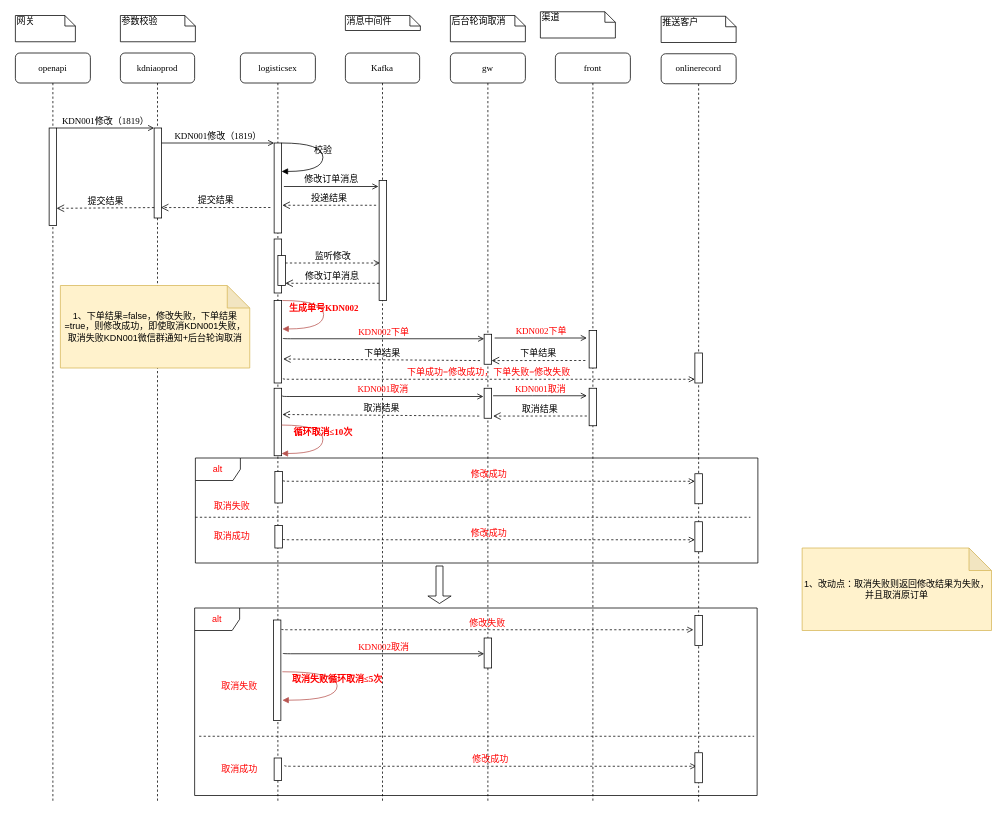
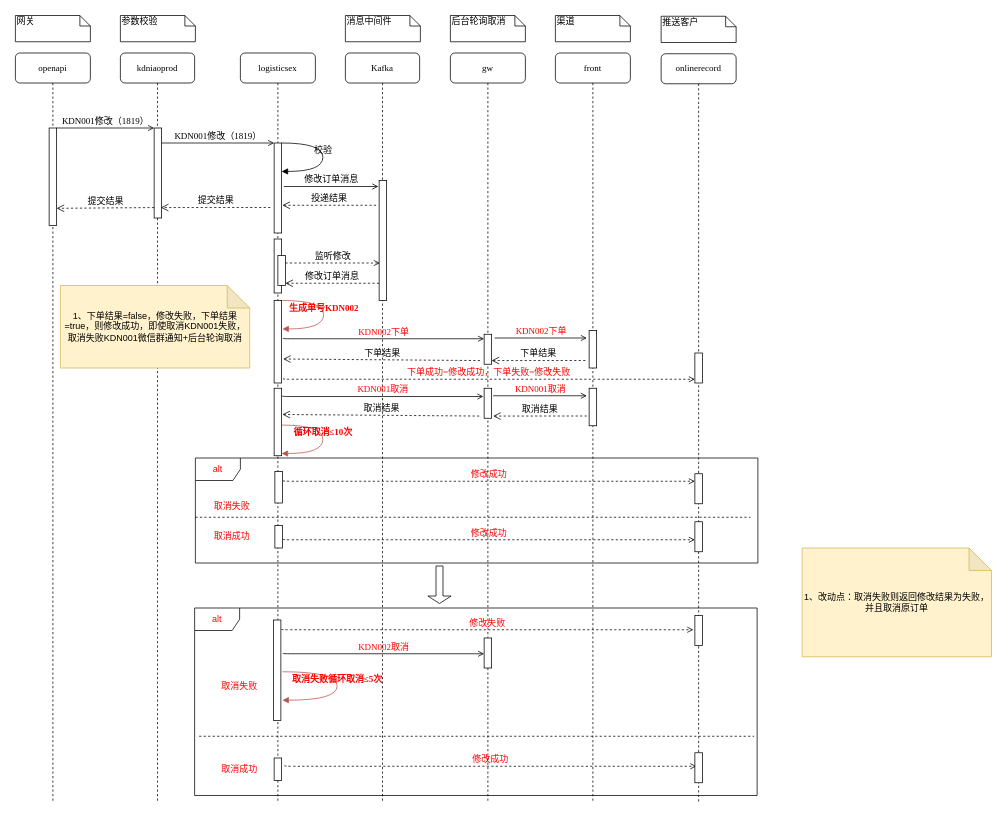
node "消息中间件": size 75x15 -> 75x26
node "渠道": moved (578, 25) -> (593, 29)
node "网关": size 60x26 -> 75x26
node "1、改动点：取消失败则返回修改结果为失败，并且取消原订单": size 189x83 -> 189x109
